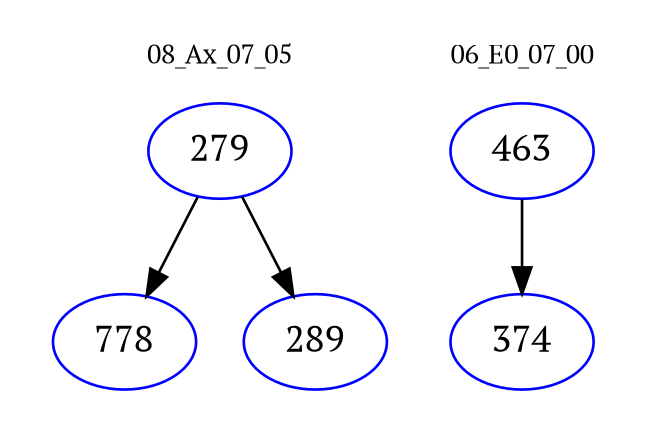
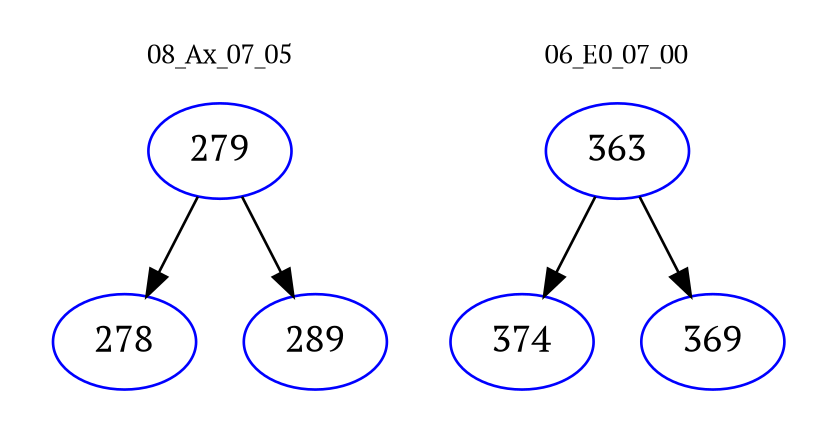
node "463": label "463" -> "363"
node "778": label "778" -> "278"
node "369": added
